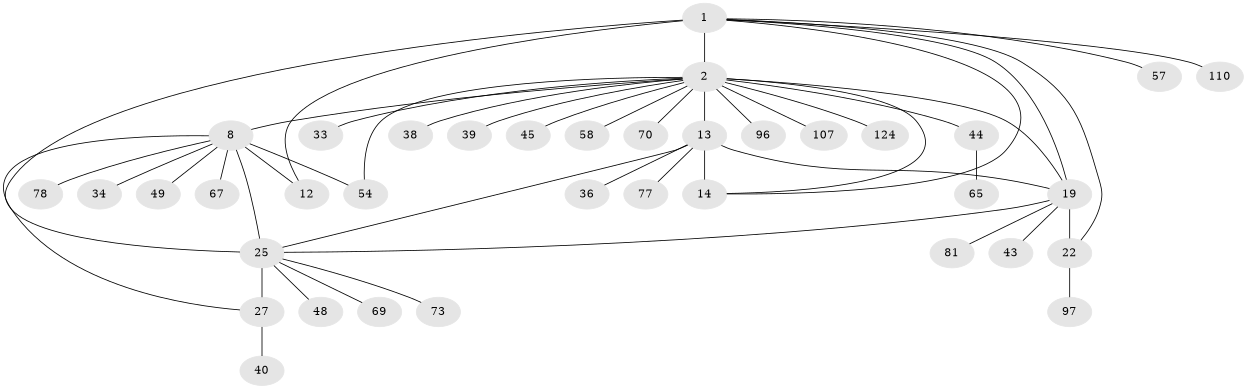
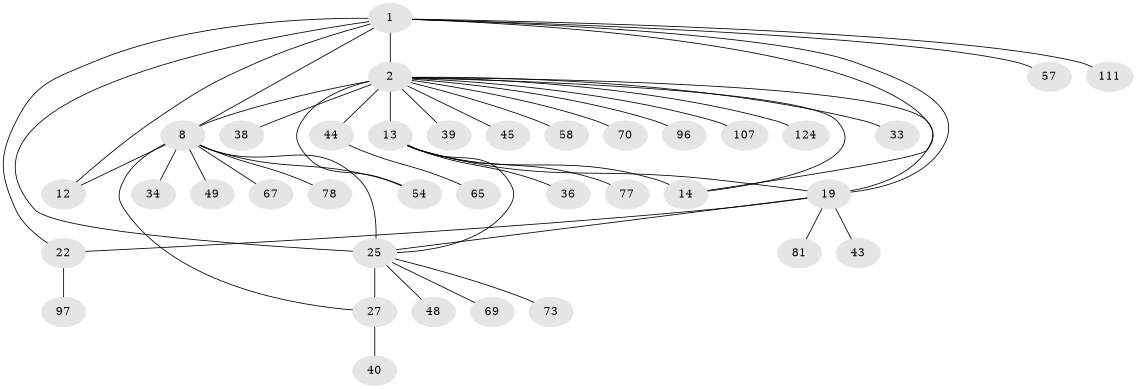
edge "1" -- "8": added
node "110": label "110" -> "111"
